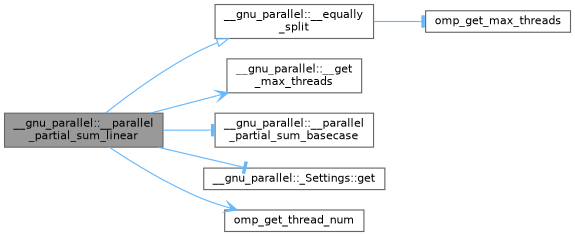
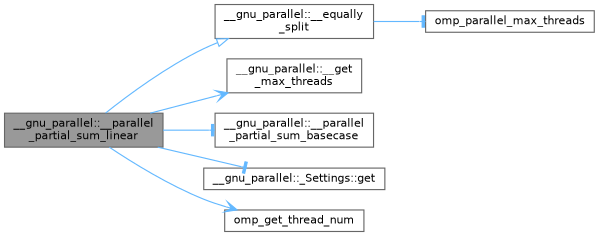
node "omp_get_max_threads": label "omp_get_max_threads" -> "omp_parallel_max_threads"
